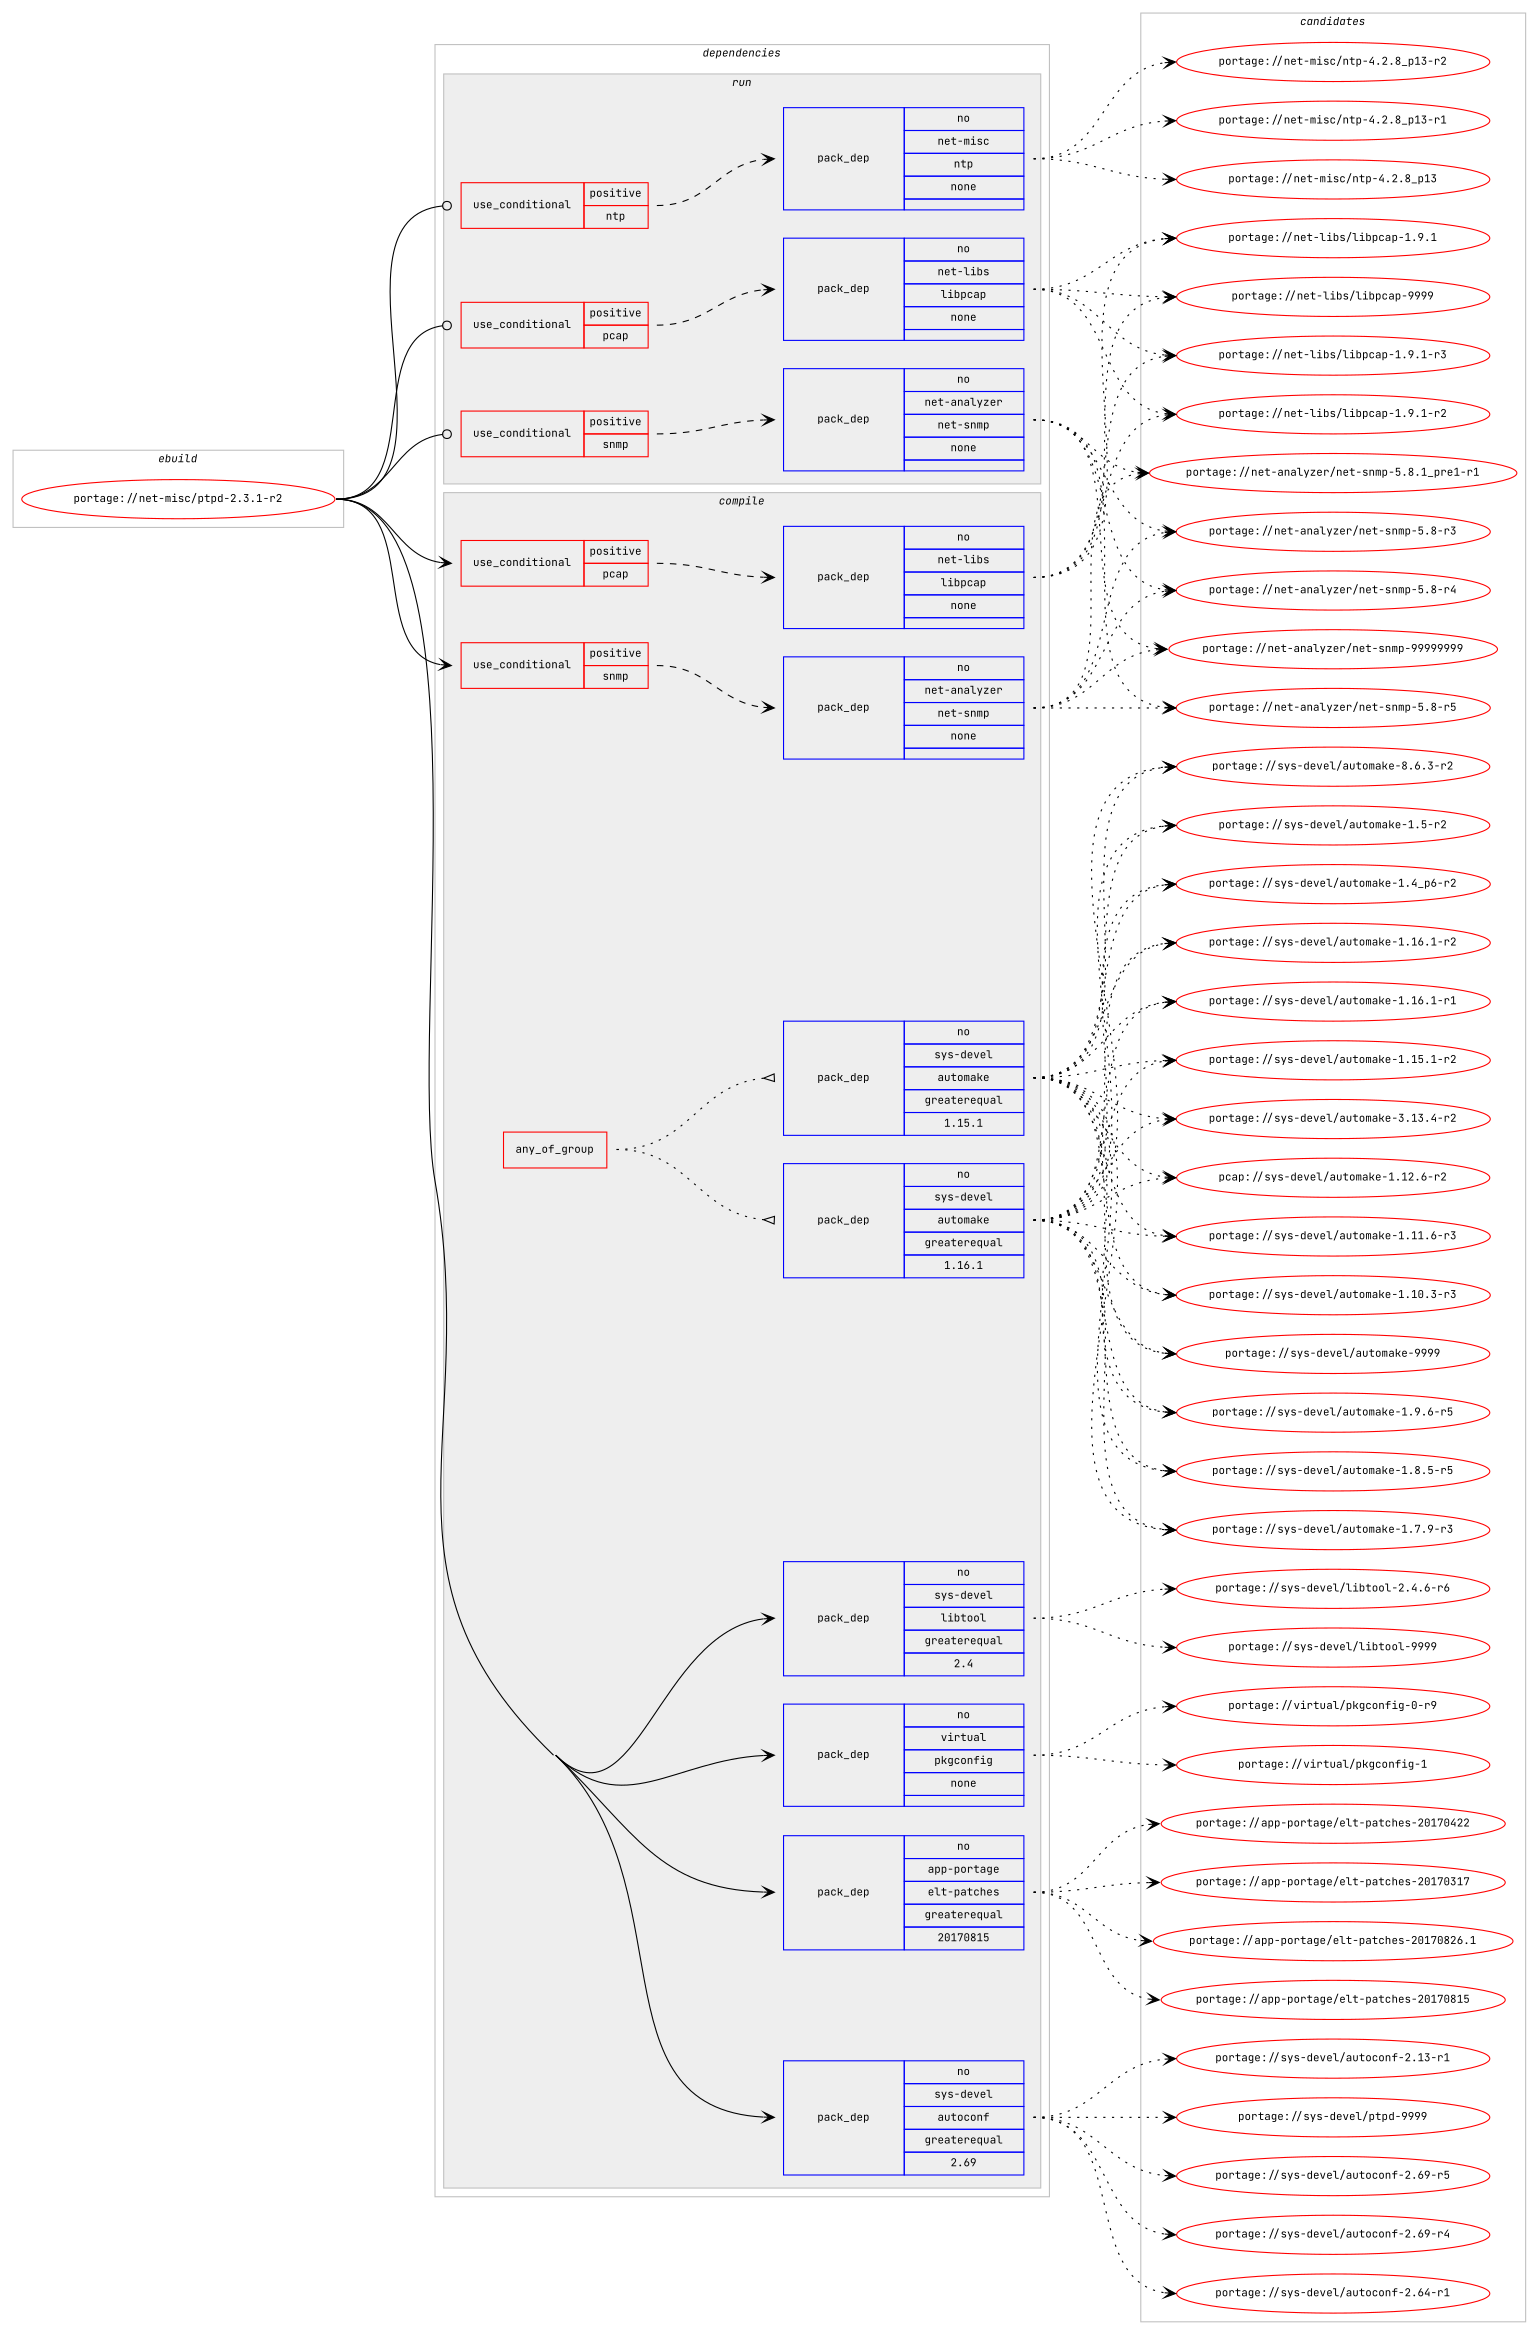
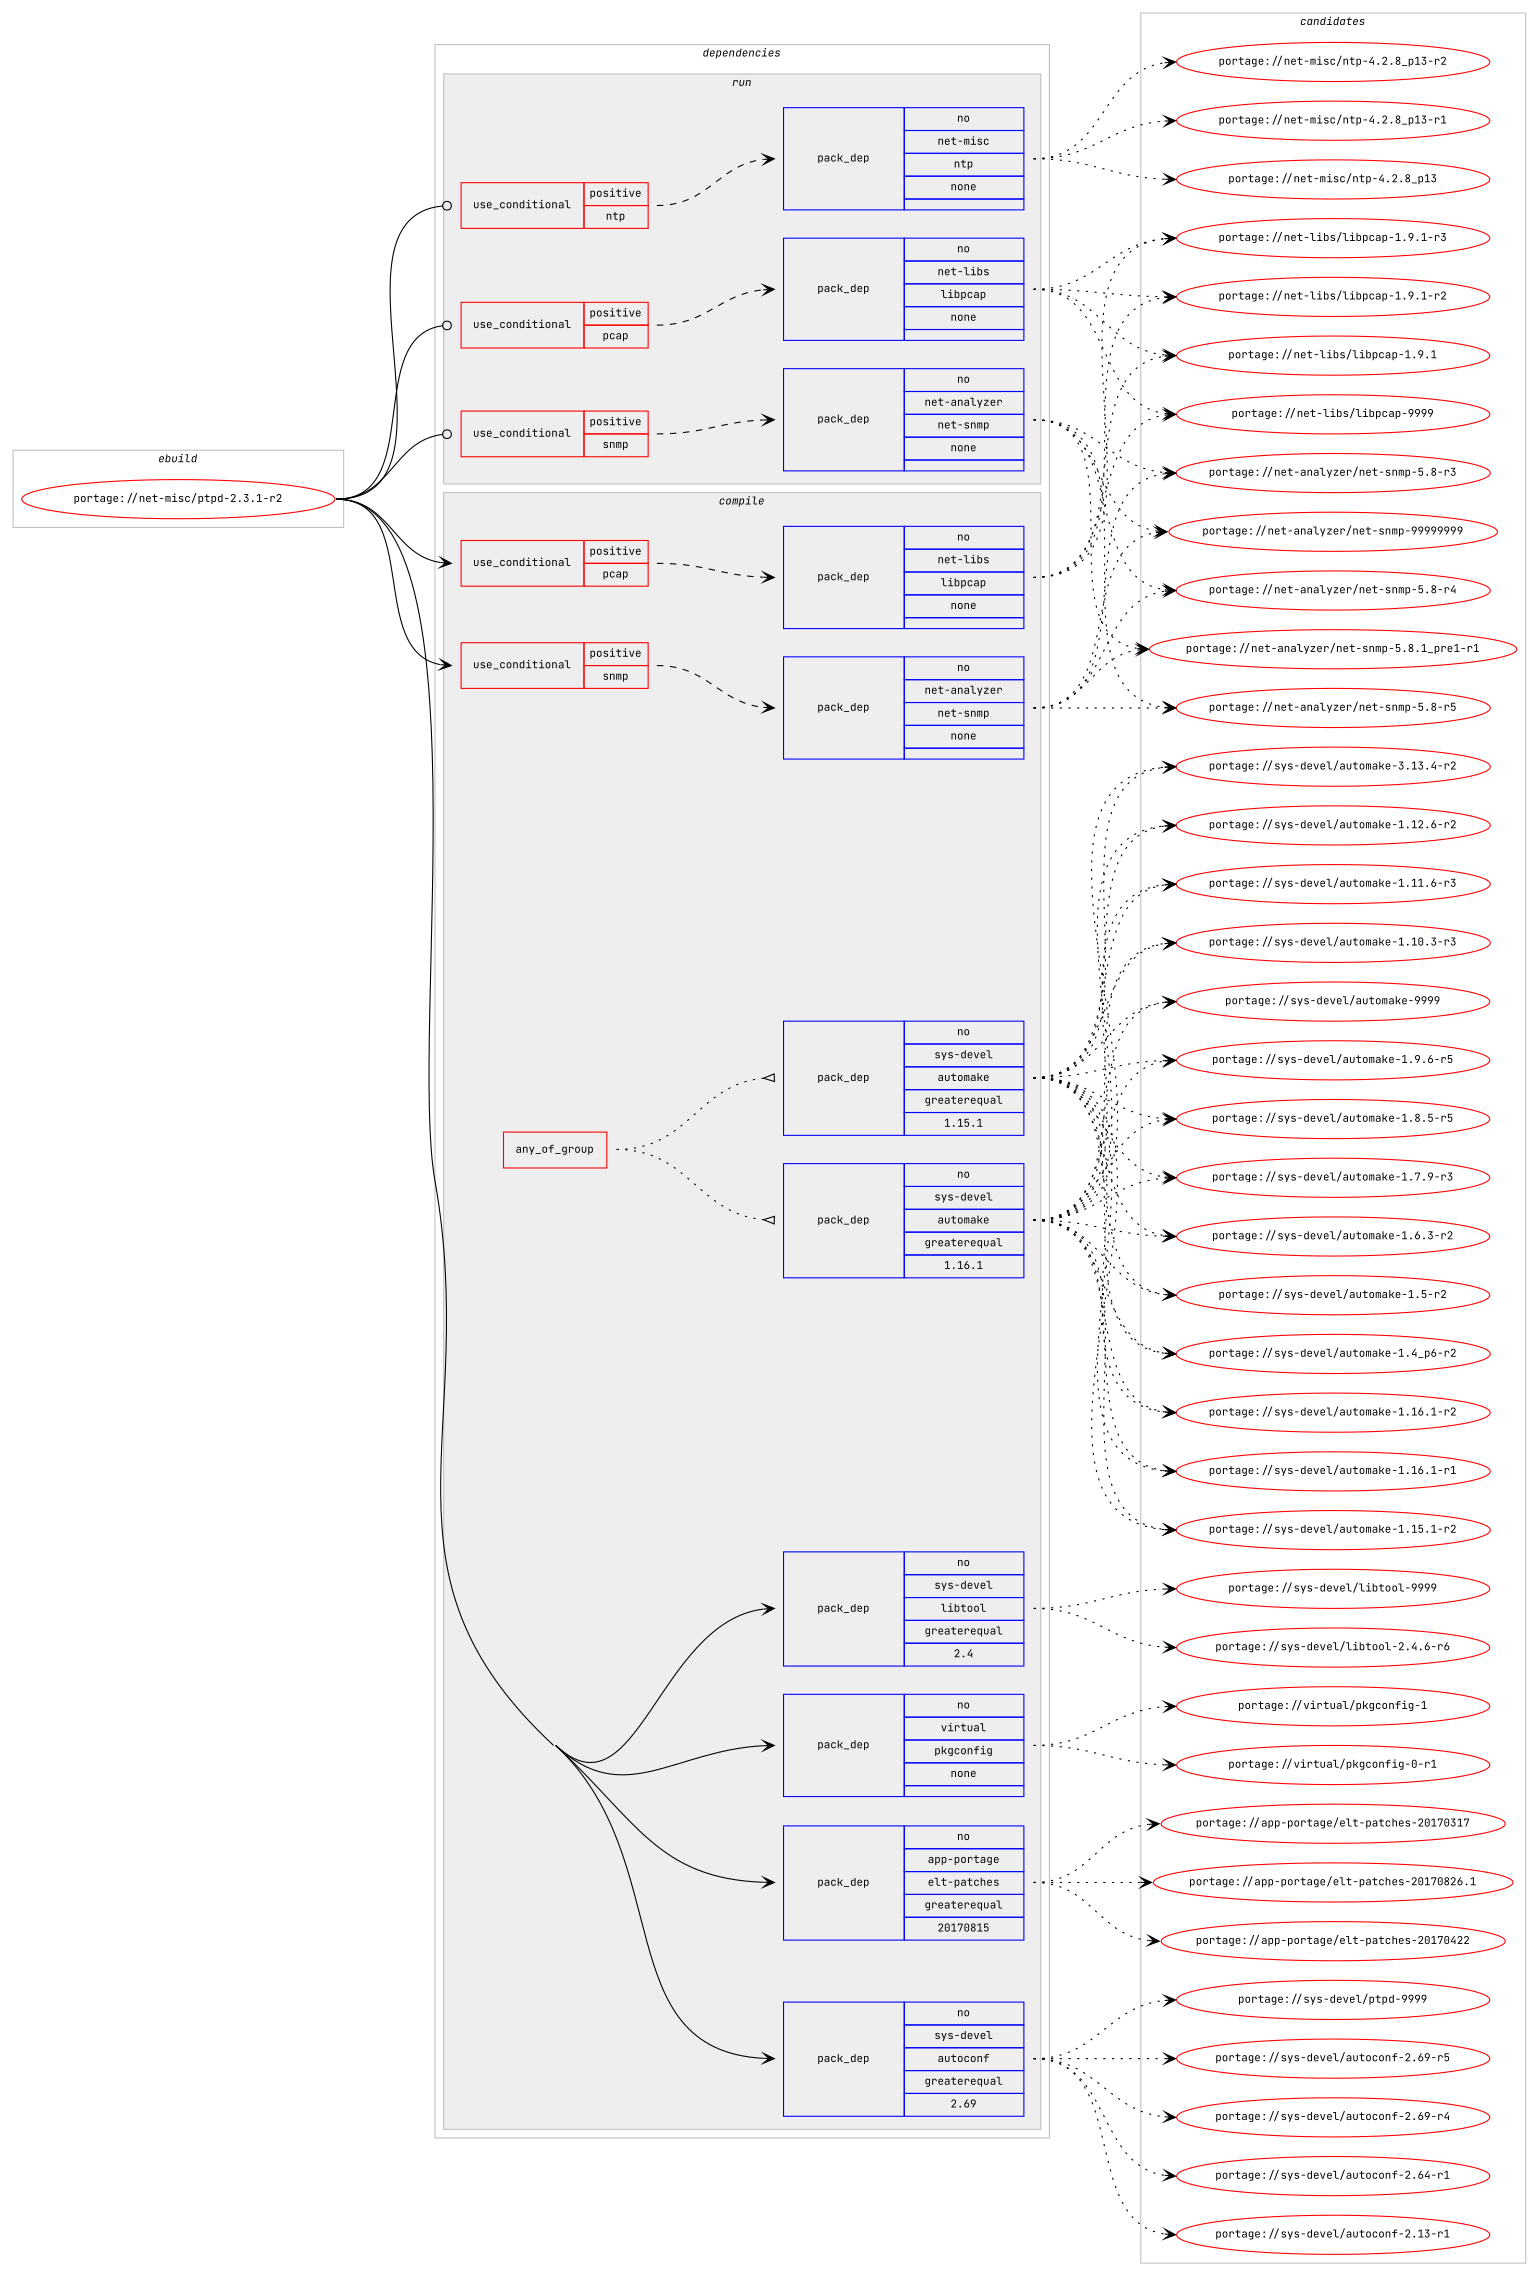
node "portage://sys-devel/automake-8.6.3-r2": label "portage://sys-devel/automake-8.6.3-r2" -> "portage://sys-devel/automake-1.6.3-r2"
node "pcap://sys-devel/automake-1.12.6-r2": label "pcap://sys-devel/automake-1.12.6-r2" -> "portage://sys-devel/automake-1.12.6-r2"
node "portage://virtual/pkgconfig-0-r9": label "portage://virtual/pkgconfig-0-r9" -> "portage://virtual/pkgconfig-0-r1"
node "portage://app-portage/elt-patches-20170815": removed
